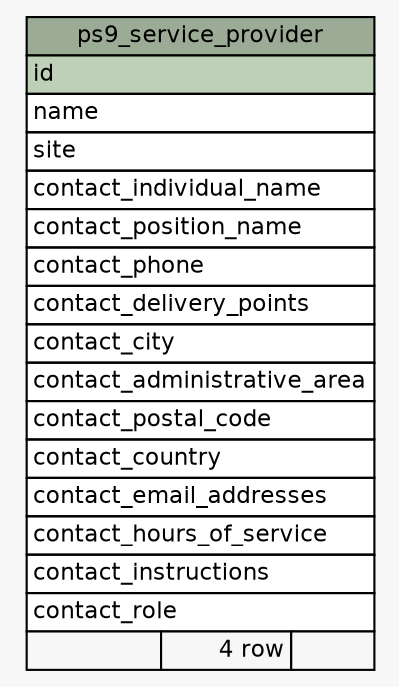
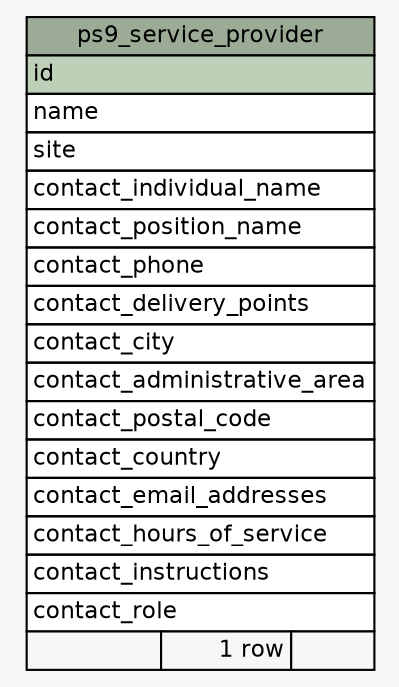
node "ps9_service_provider": text "4 row" -> "1 row"
